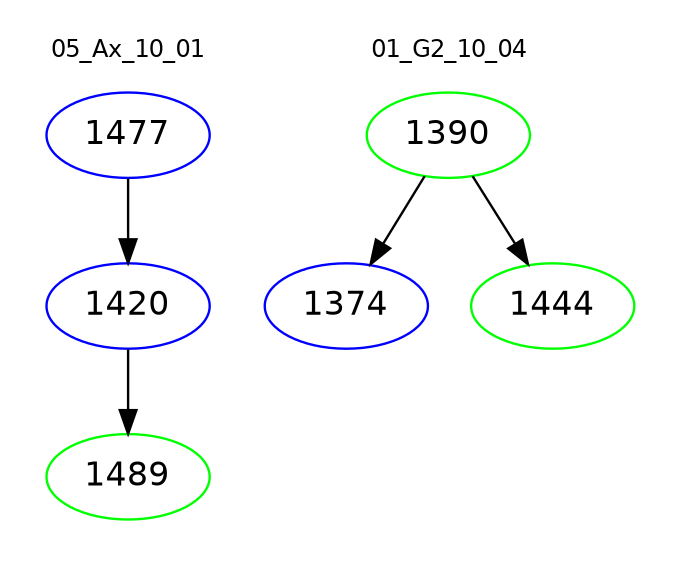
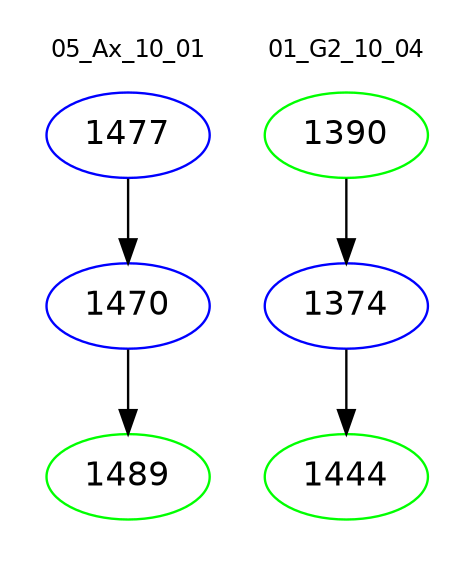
edge "1390" -> "1444": now "1374" -> "1444"
node "1420": label "1420" -> "1470"
